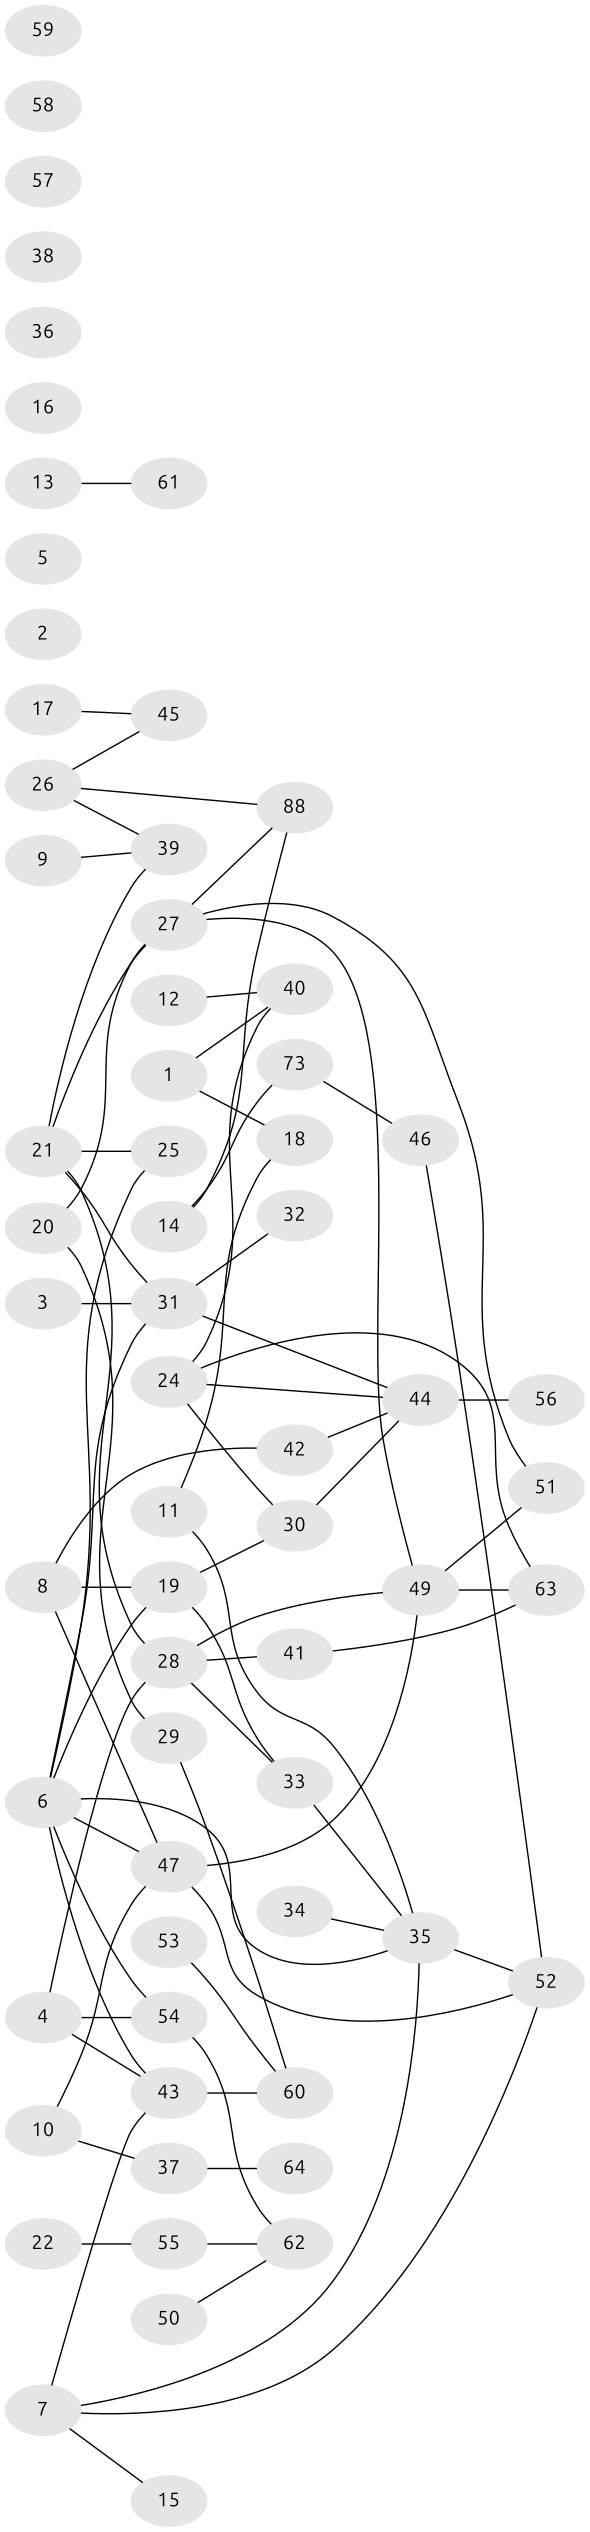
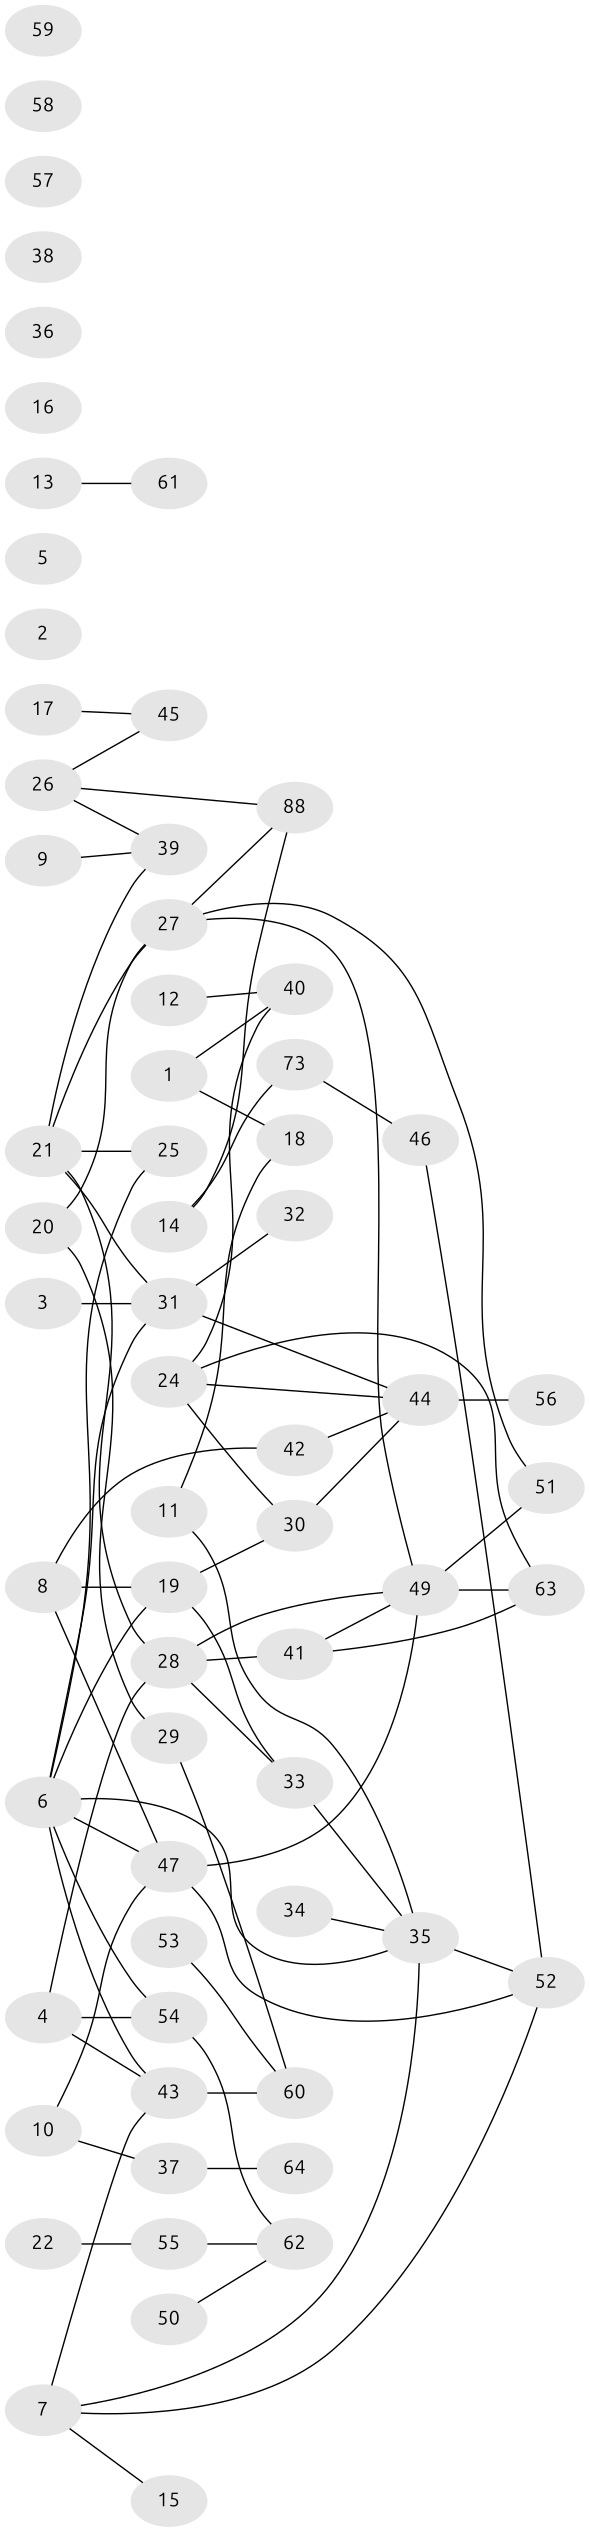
edge "49" -- "41": added
